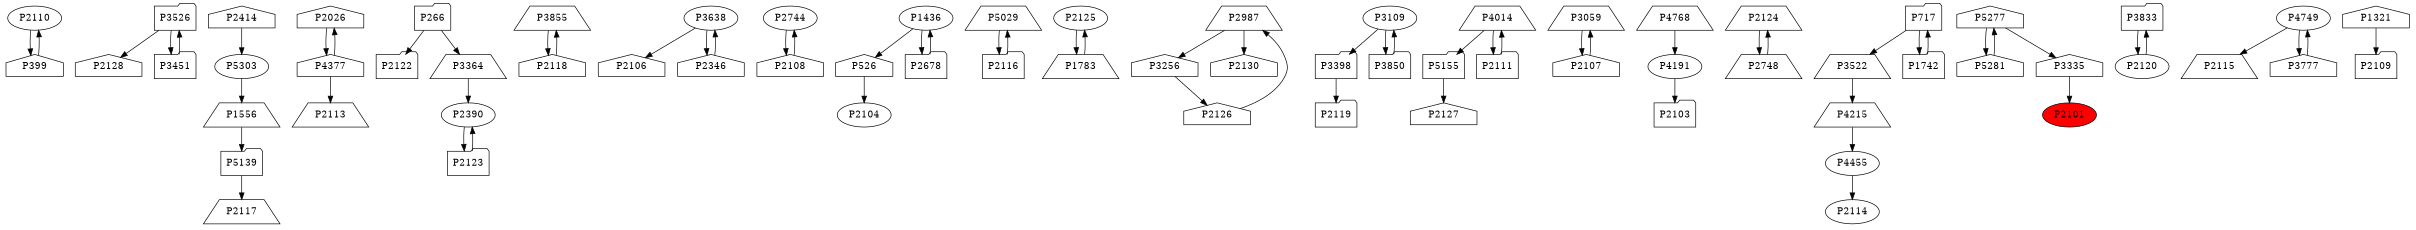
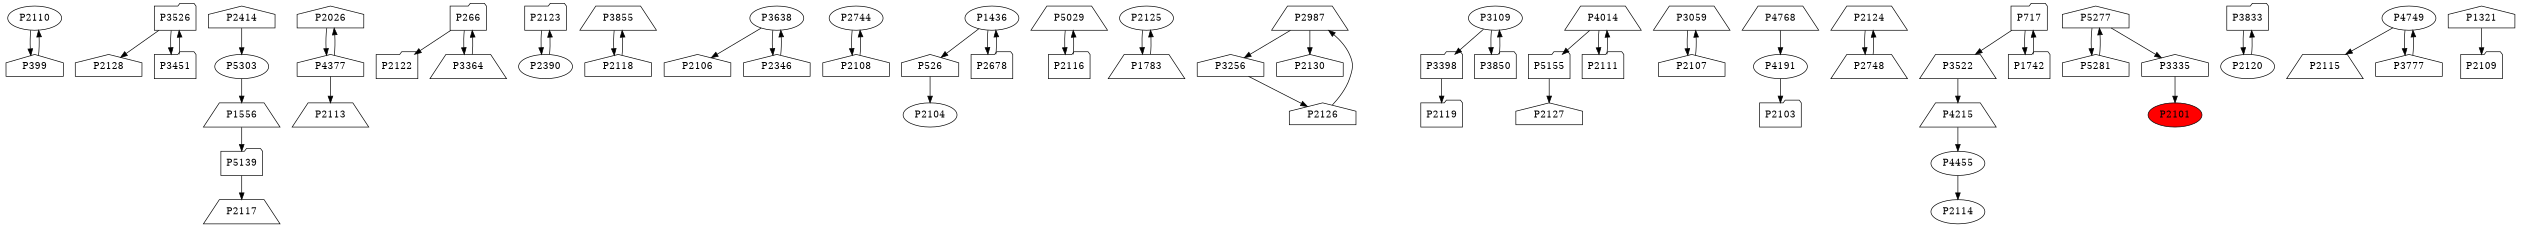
edge "P3364" -> "P2390": now "P3364" -> "P266"
